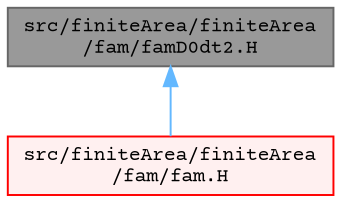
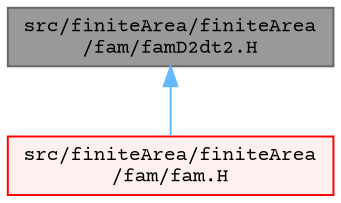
node "src/finiteArea/finiteArea /fam/famD0dt2.H": label "src/finiteArea/finiteArea /fam/famD0dt2.H" -> "src/finiteArea/finiteArea /fam/famD2dt2.H"
